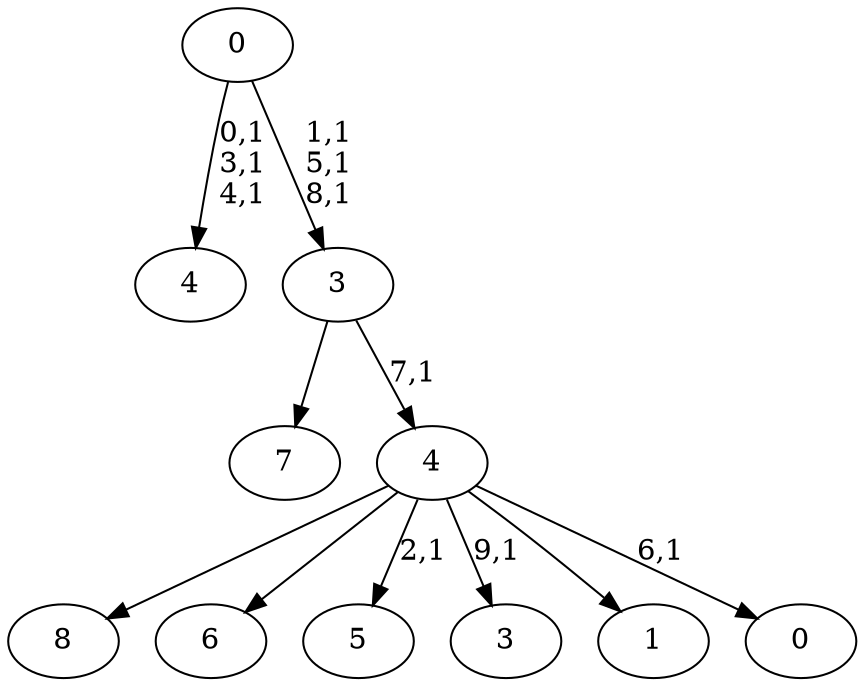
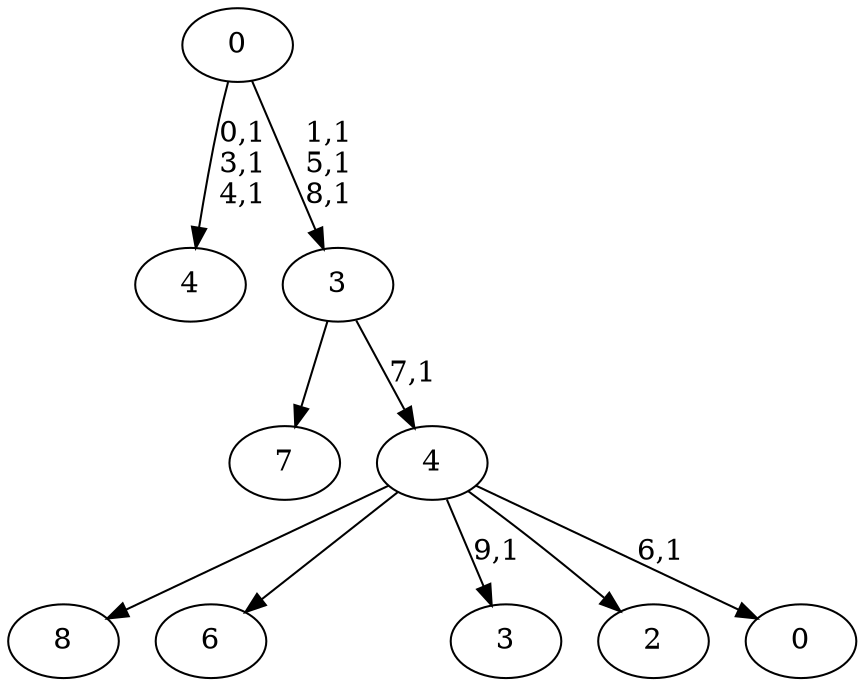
node "5": removed
node "1": label "1" -> "2"
